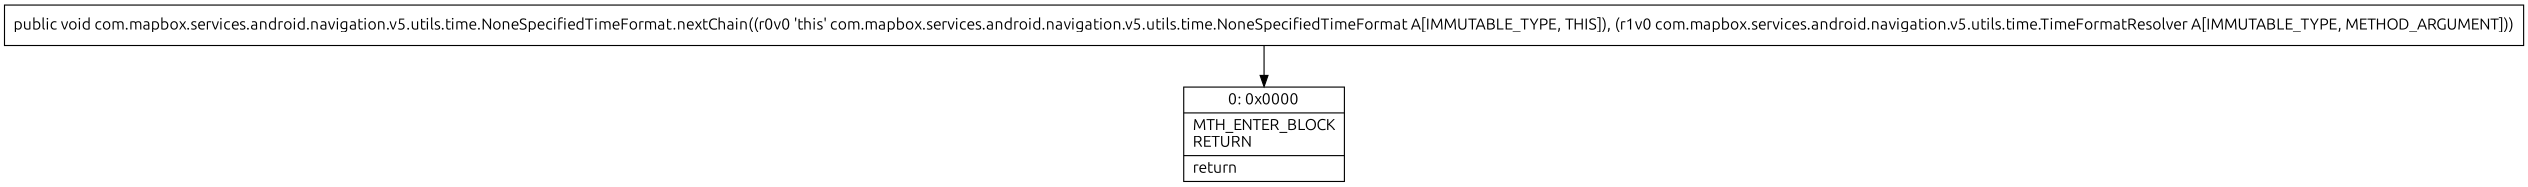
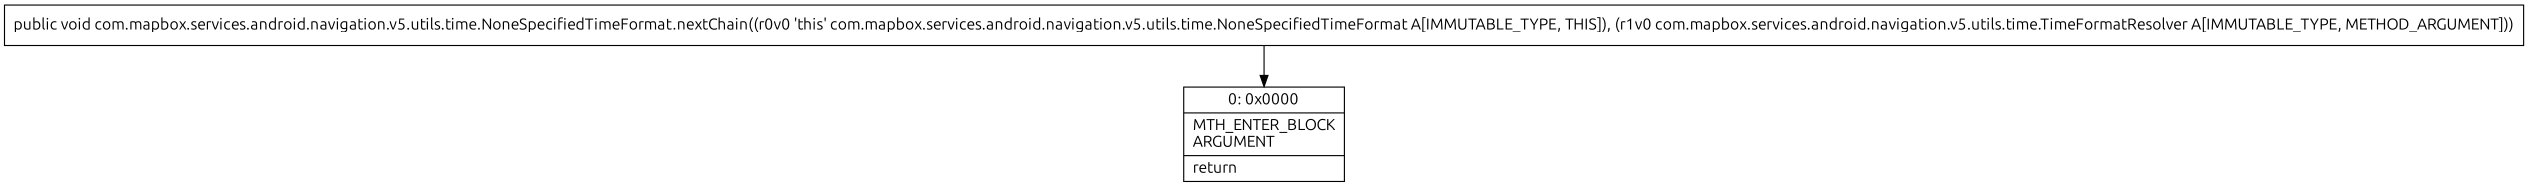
node "0: 0x0000": text "RETURN" -> "ARGUMENT"
